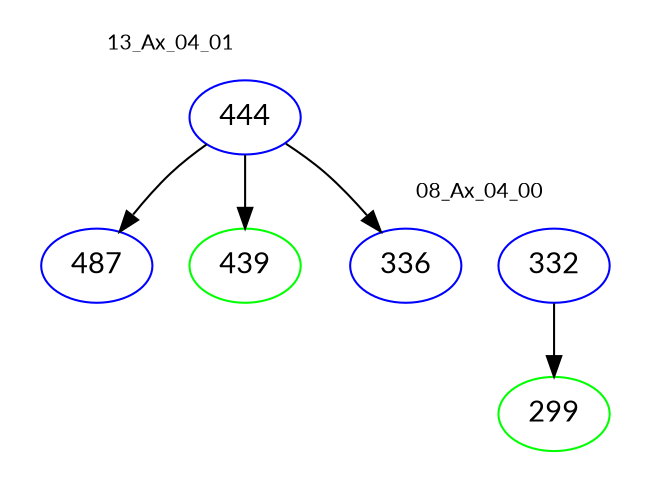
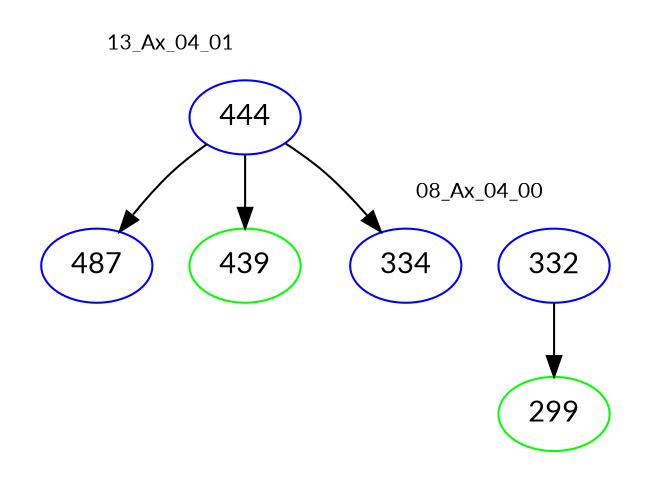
node "336": label "336" -> "334"
